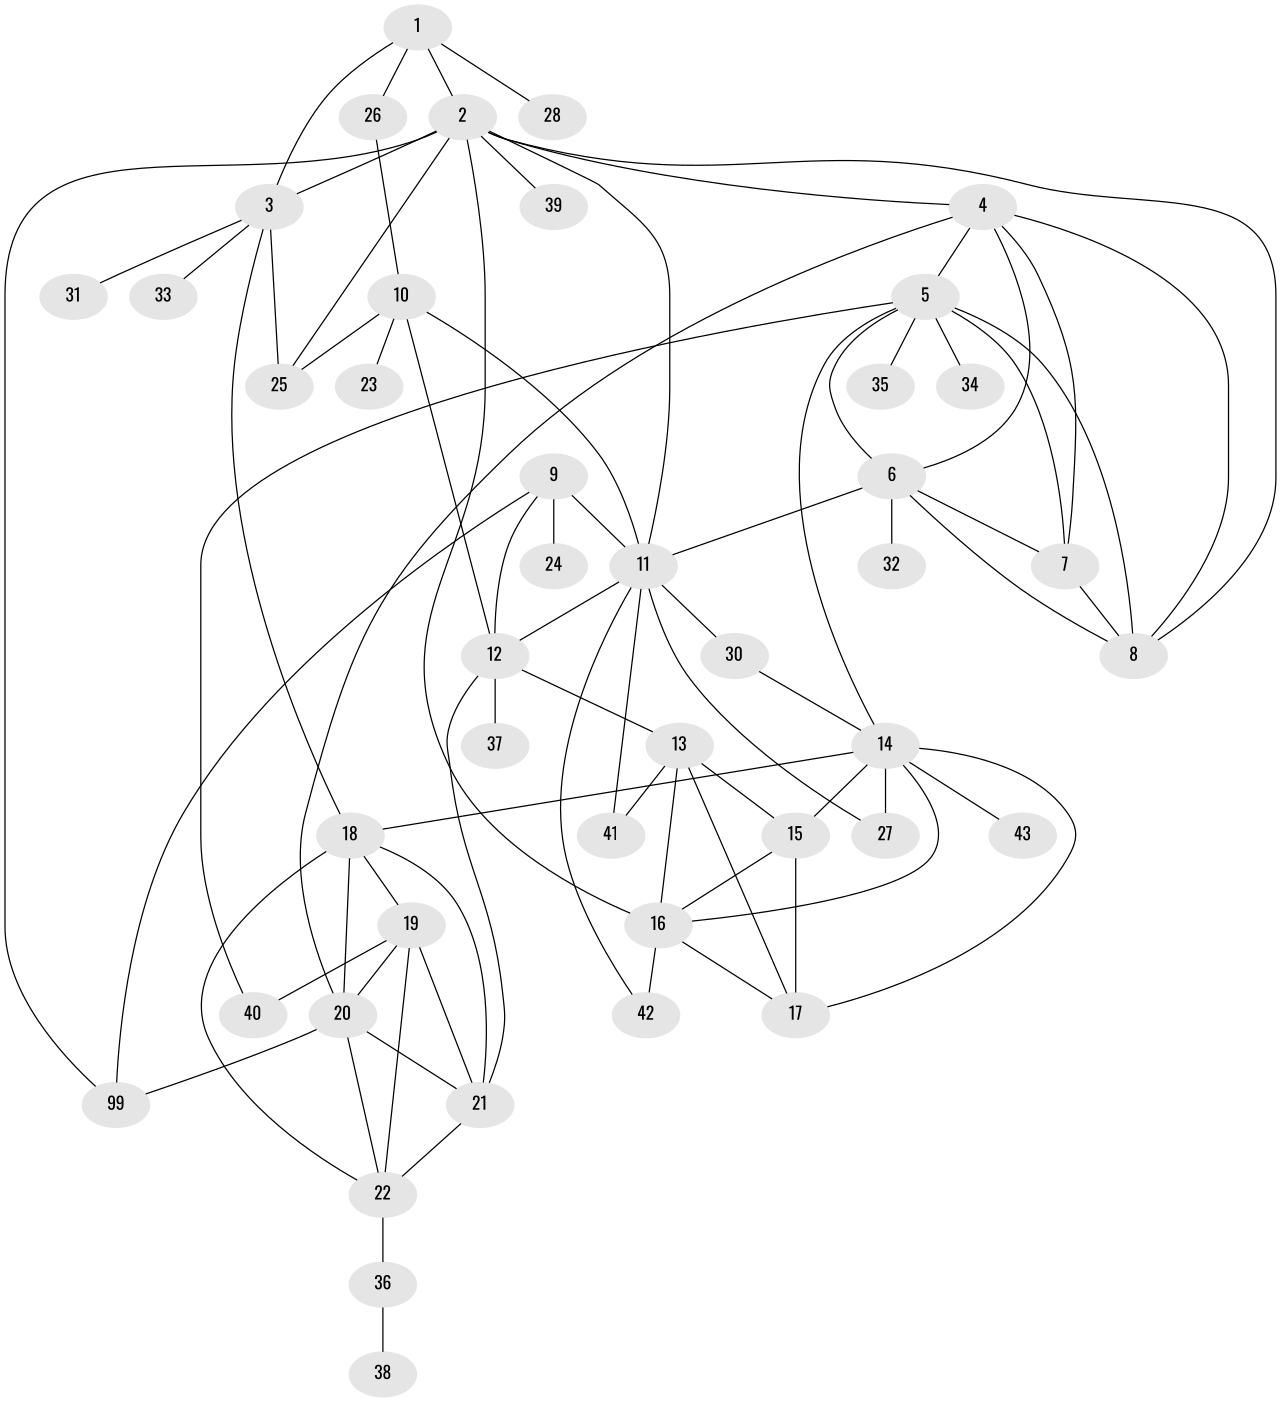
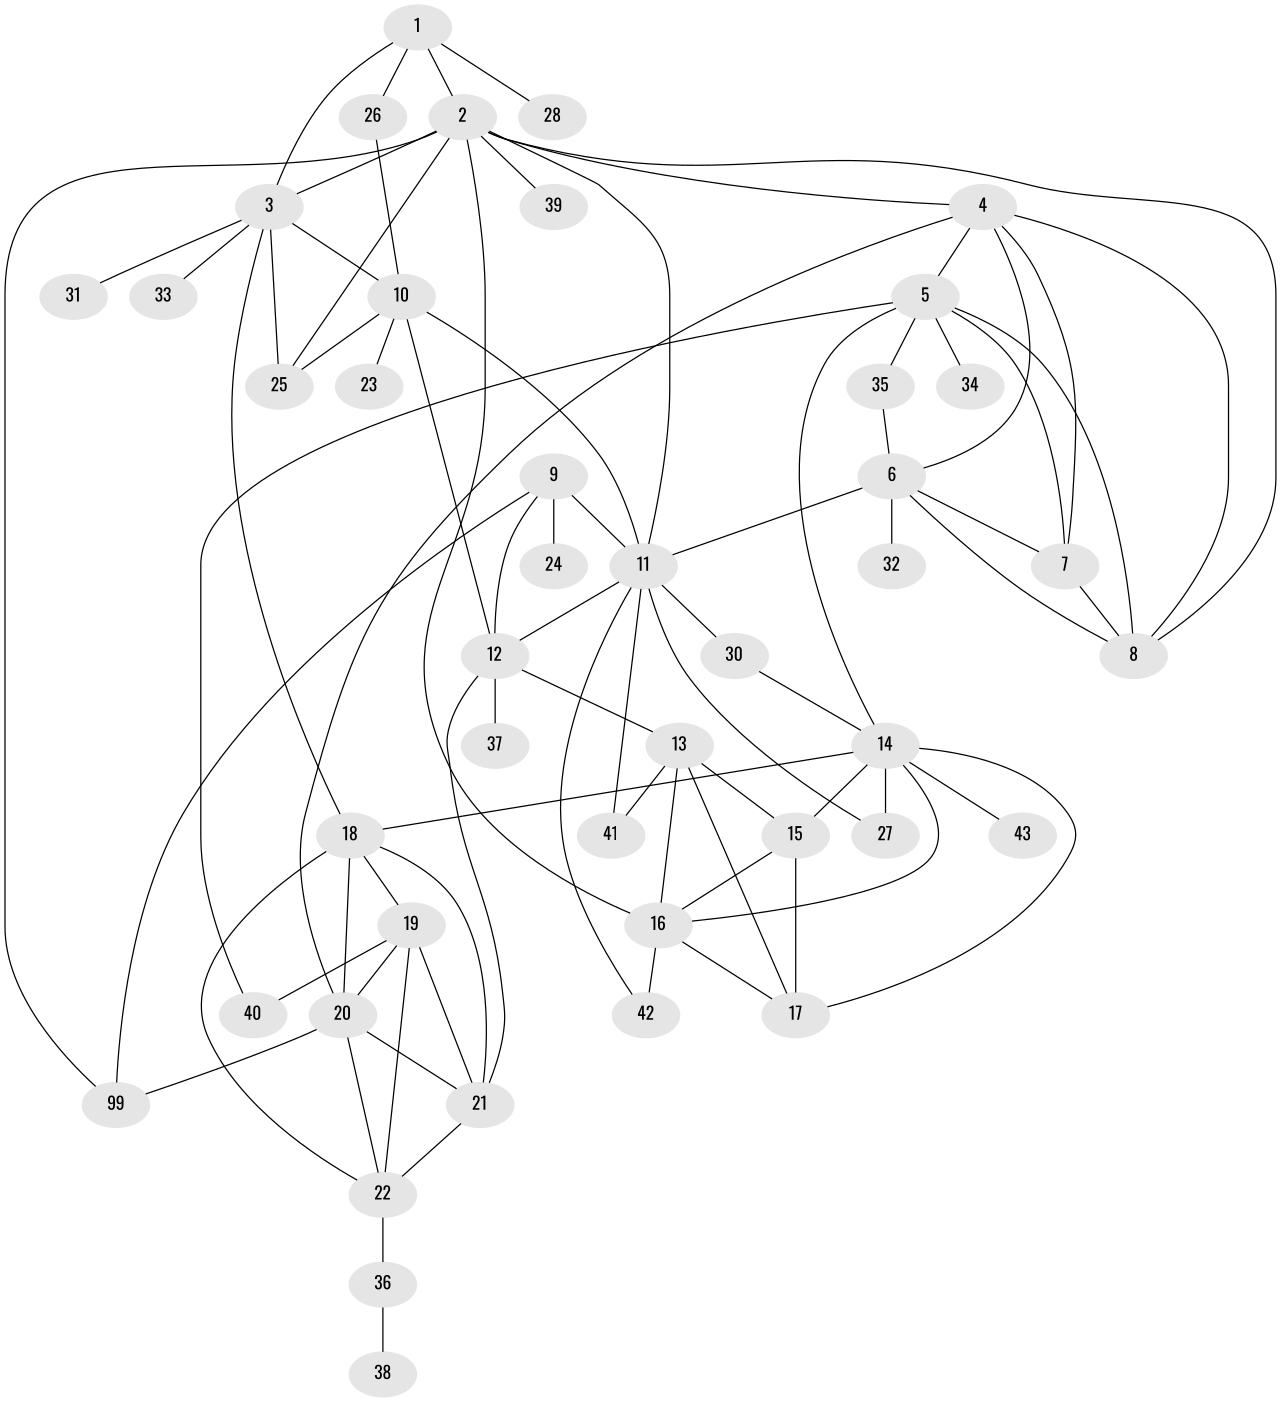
edge "3" -- "10": added
edge "5" -- "6": now "35" -- "6"
